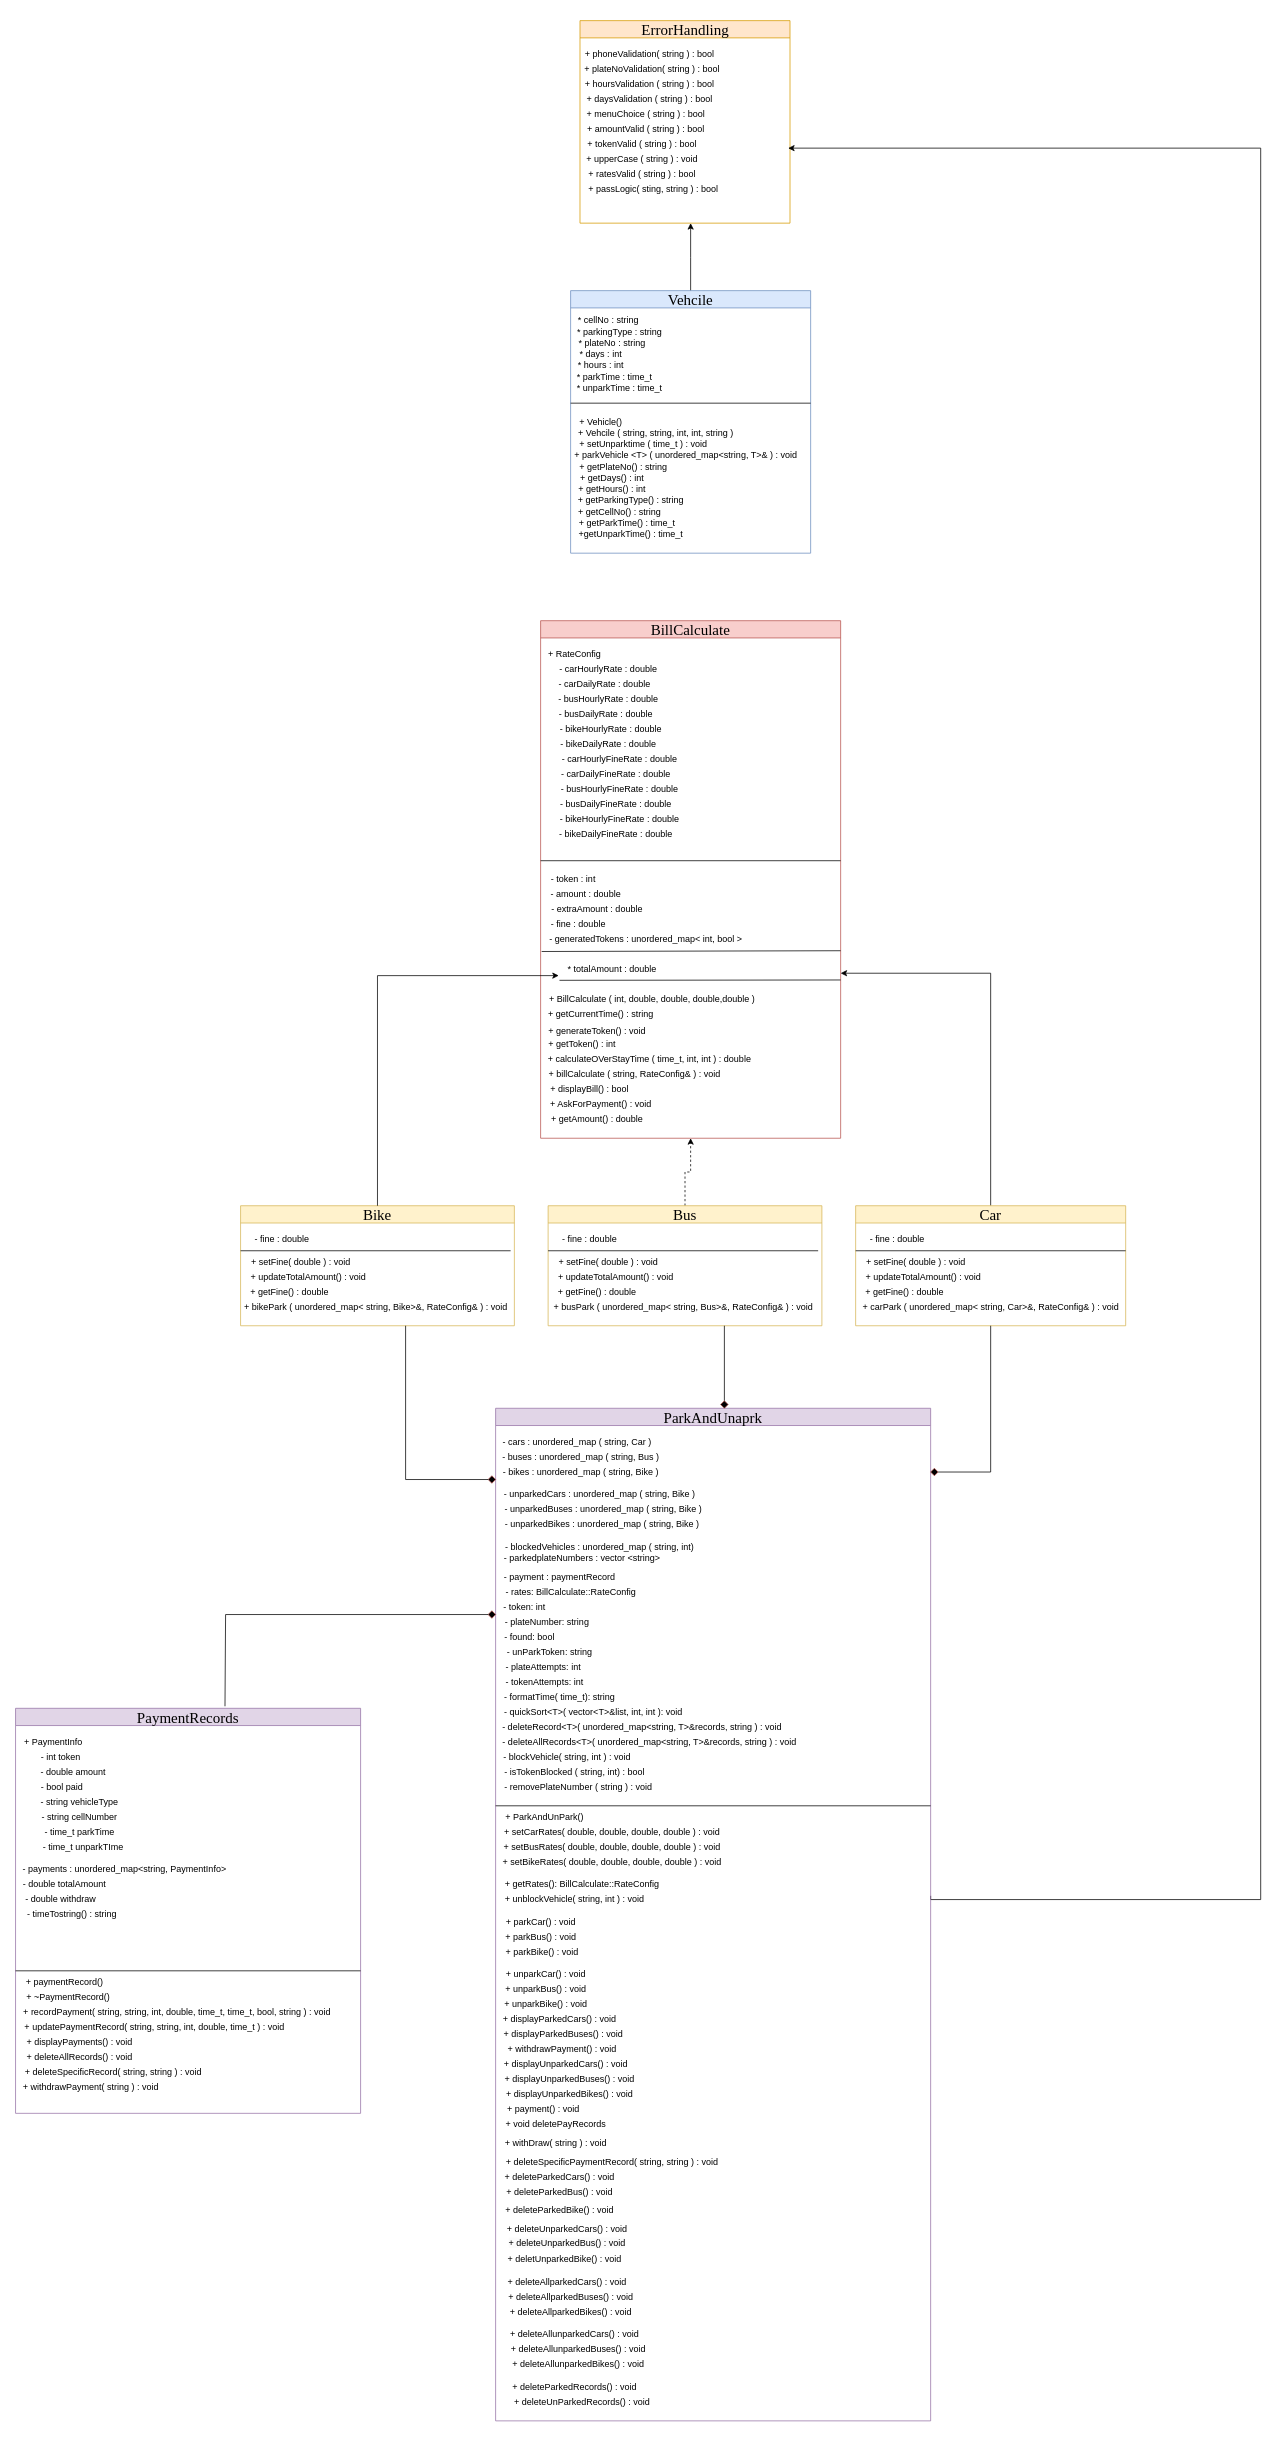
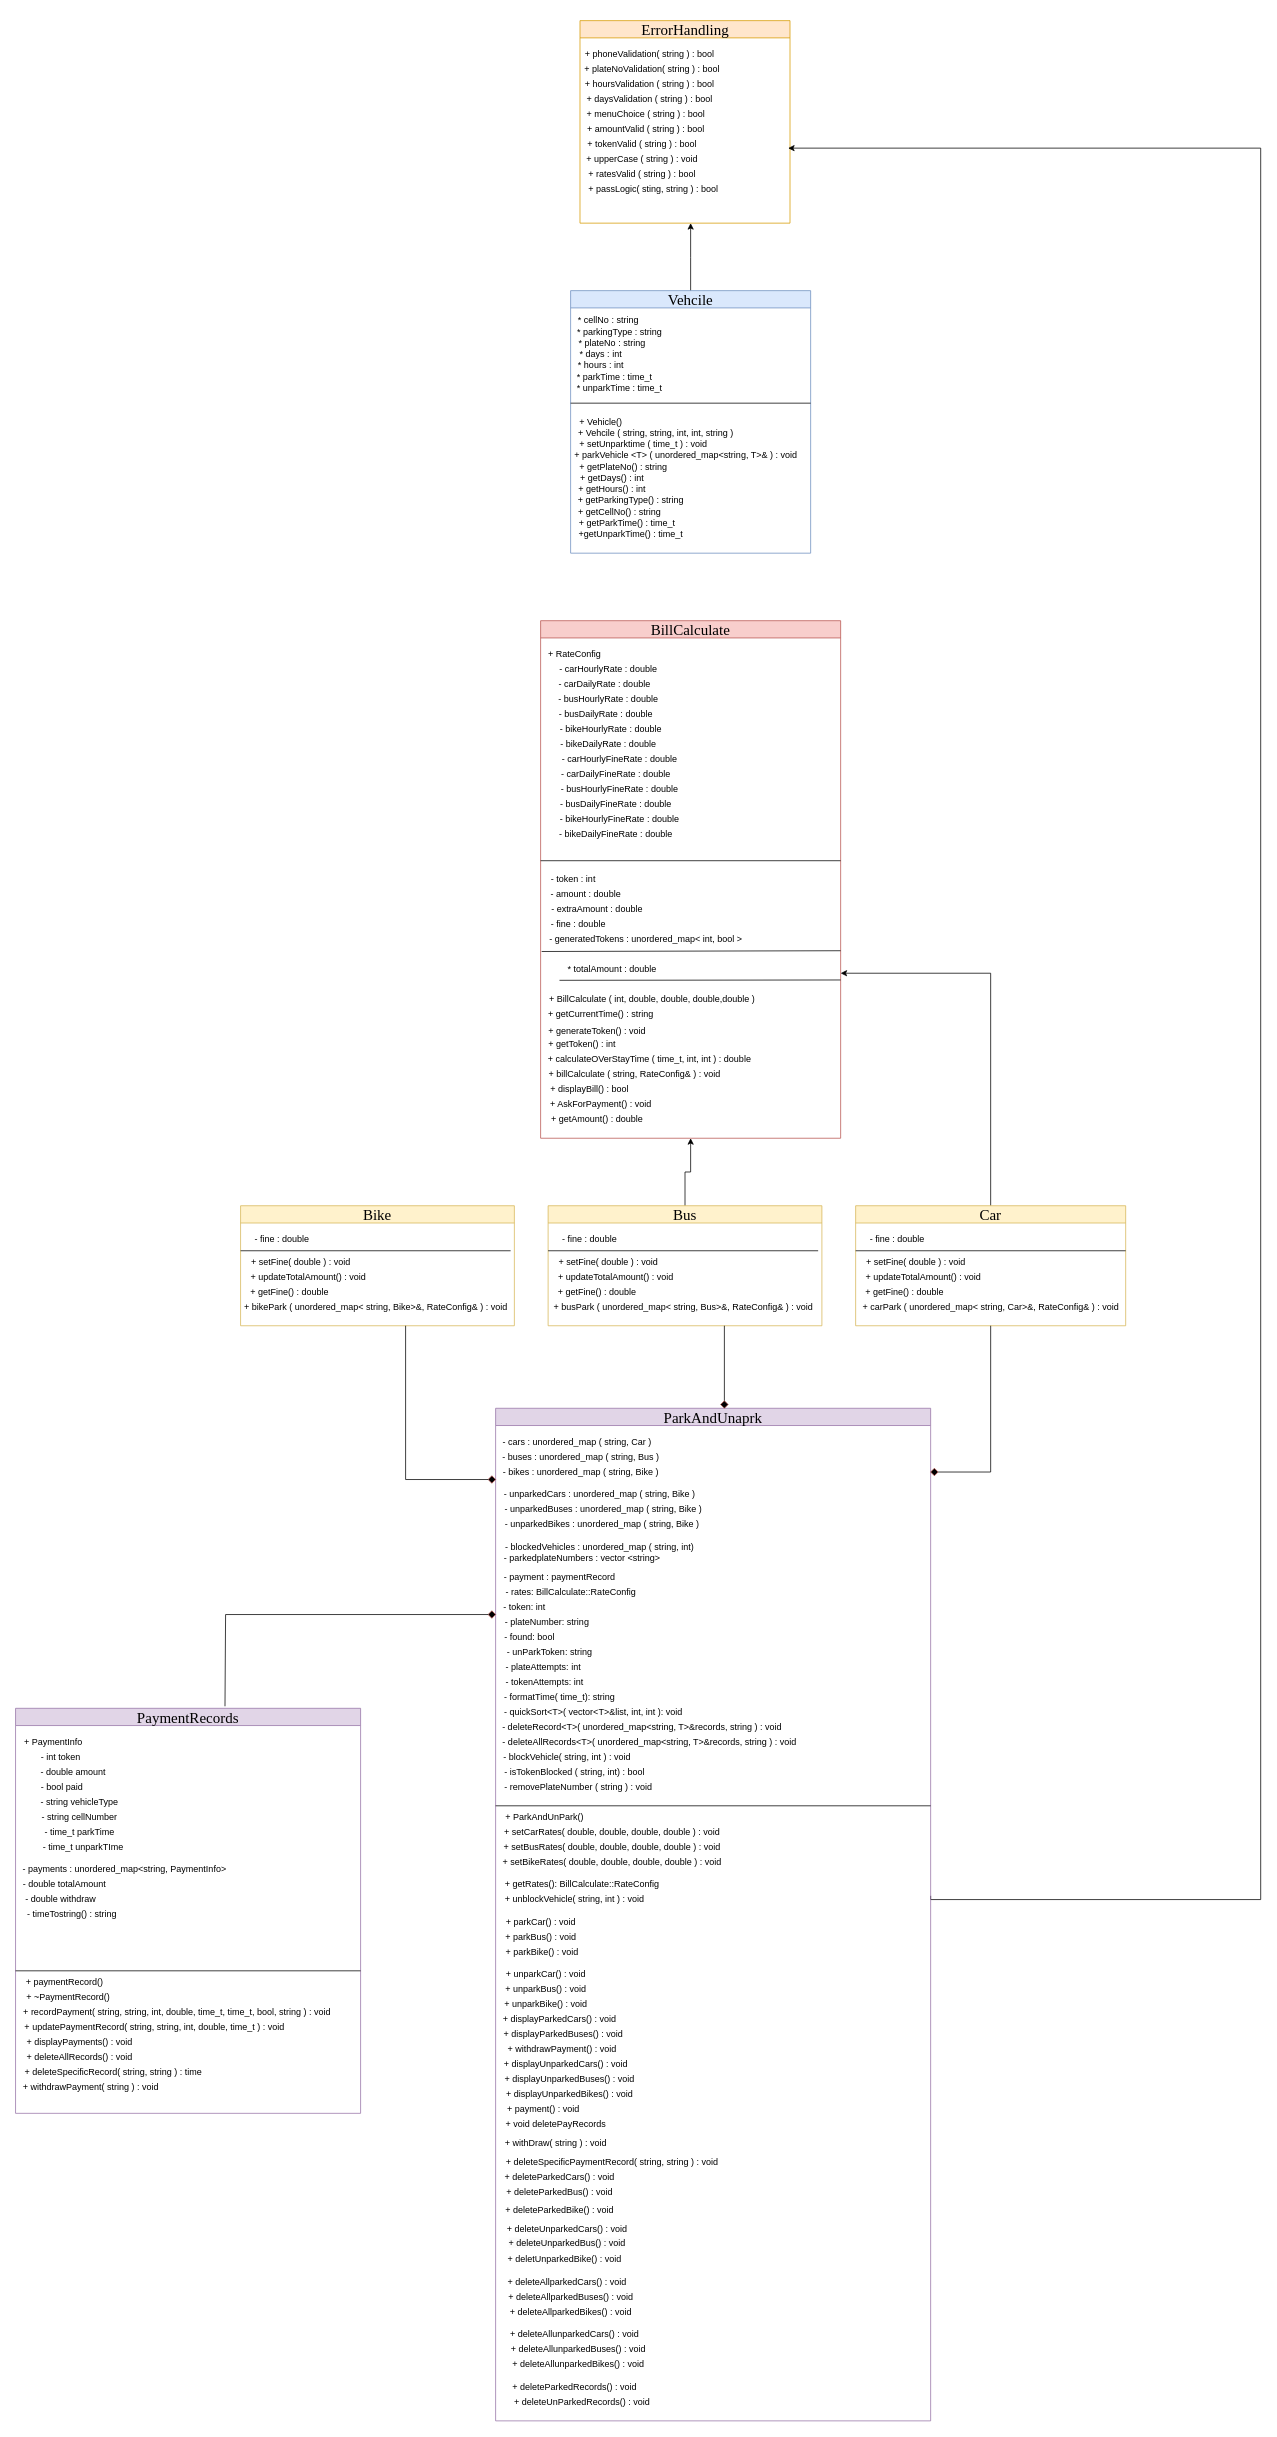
edge "Bike" -> "* totalAmount : double": removed
edge "Bus" -> "BillCalculate": style dashed -> solid
node "+ deleteSpecificRecord( string, string ) : void": label "+ deleteSpecificRecord( string, string ) : void" -> "+ deleteSpecificRecord( string, string ) : time"
